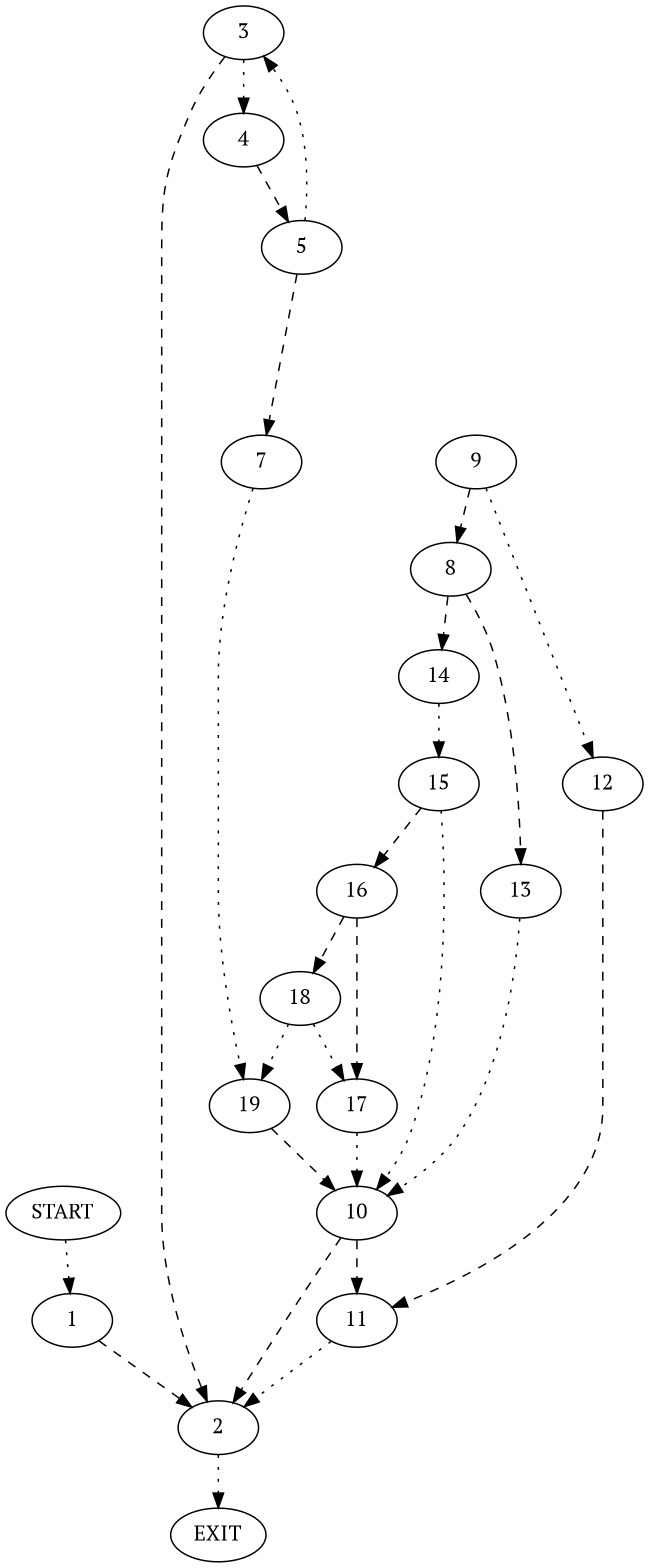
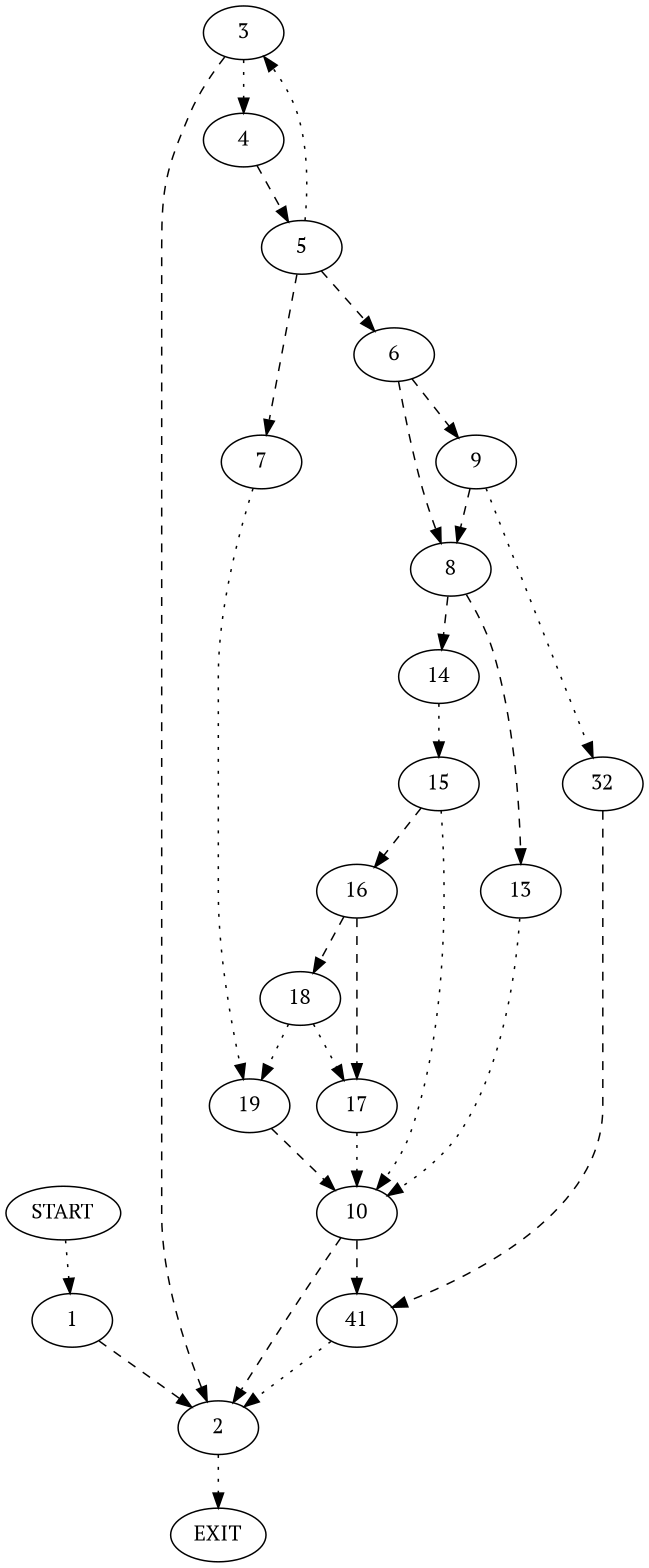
node "6": added
node "12": label "12" -> "32"
node "11": label "11" -> "41"
